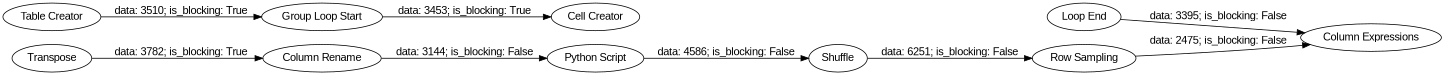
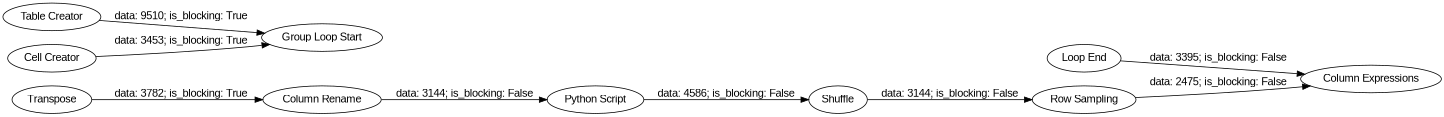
edge "Table Creator" -> "Group Loop Start": label "data: 3510; is_blocking: True" -> "data: 9510; is_blocking: True"
edge "Group Loop Start" -> "Cell Creator": reversed
edge "Shuffle" -> "Row Sampling": label "data: 6251; is_blocking: False" -> "data: 3144; is_blocking: False"
